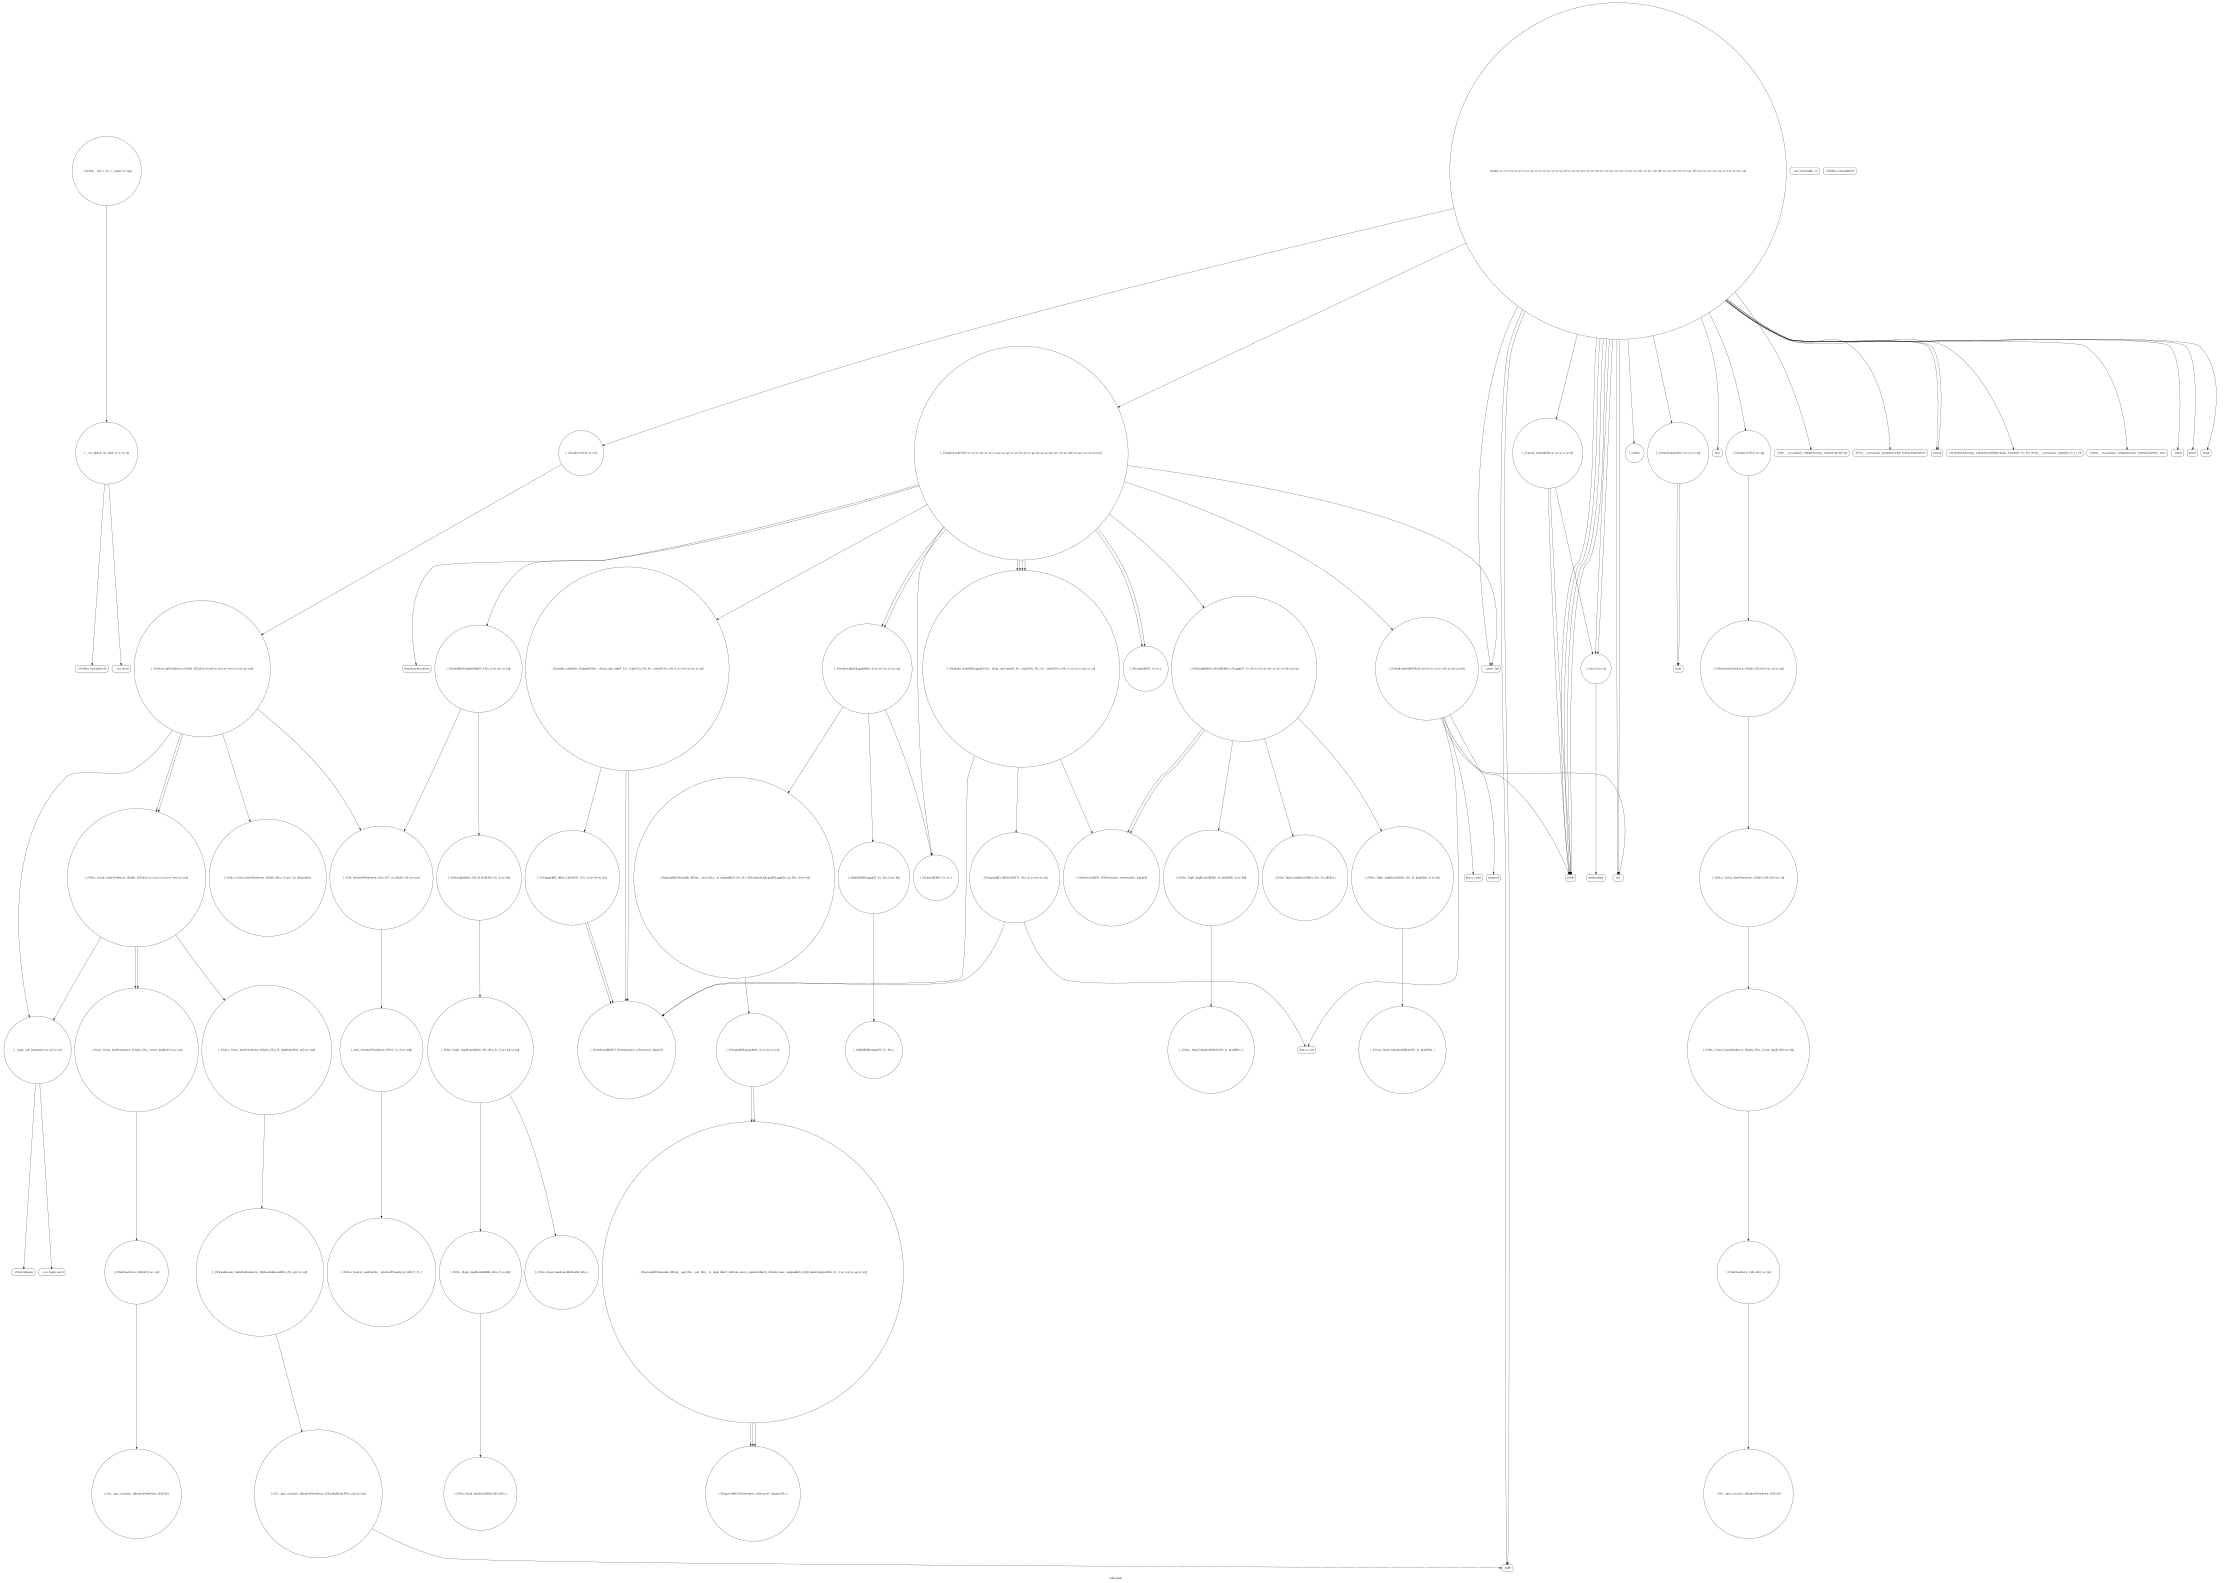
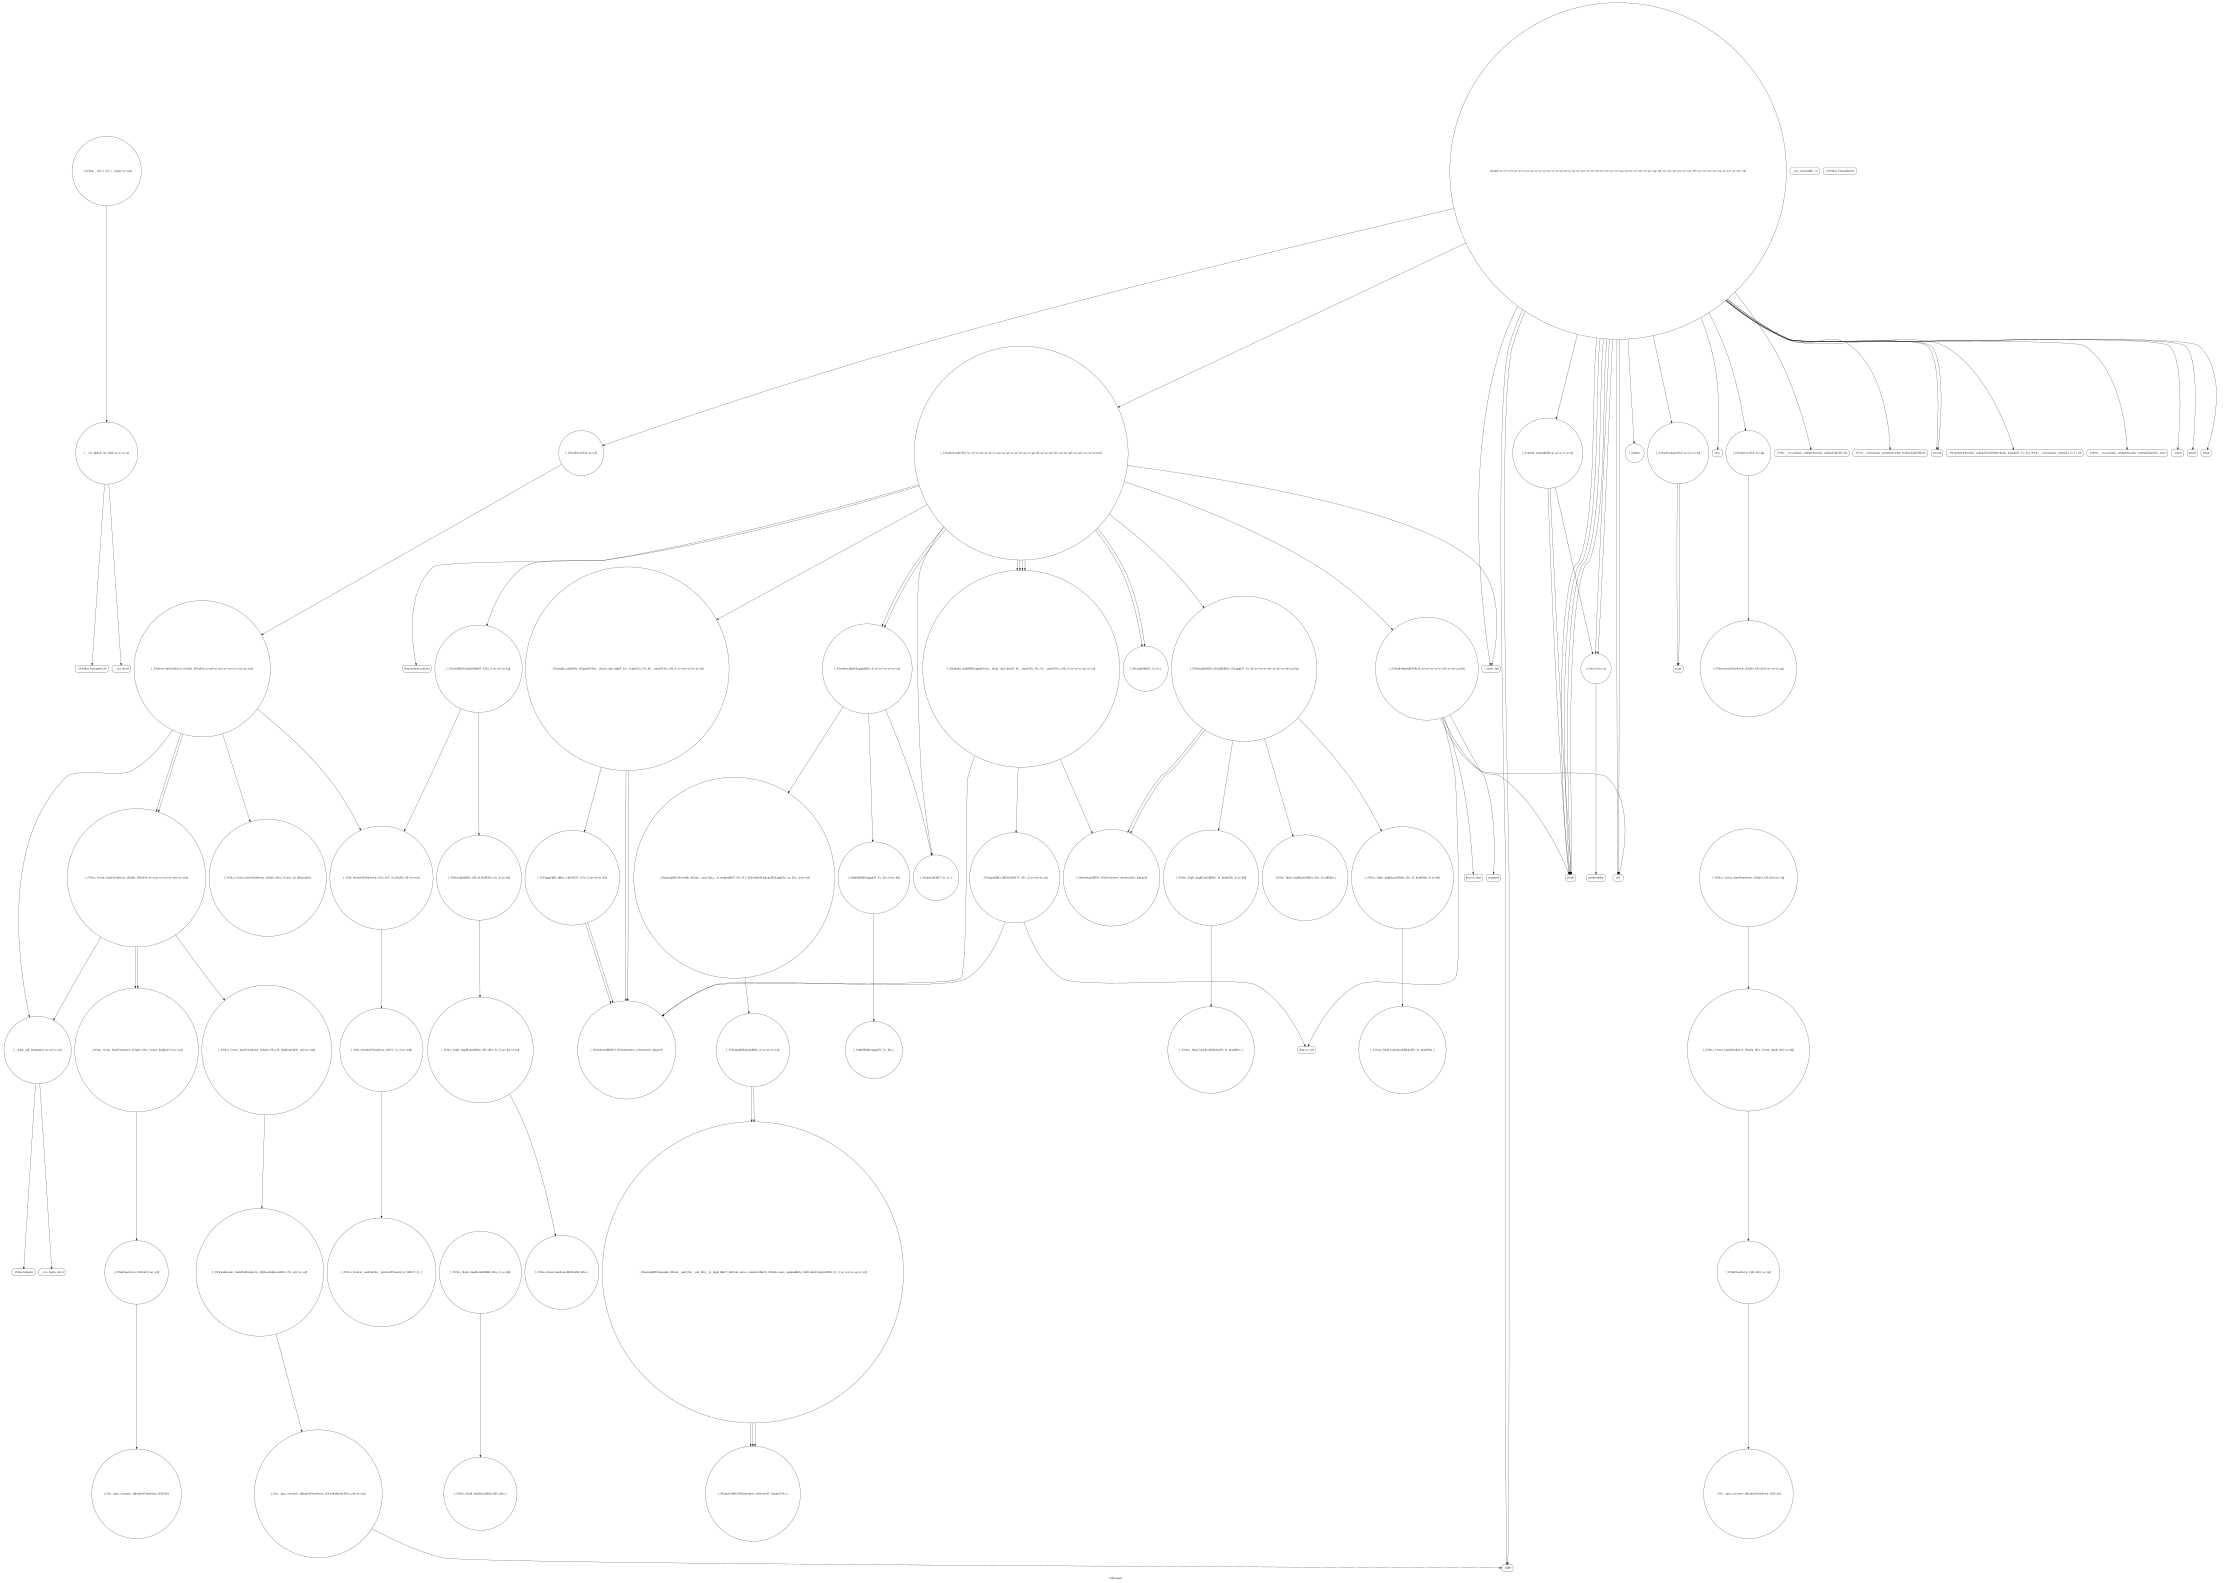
edge "{_ZNSt6vectorIN6solver3e_tESaIS1_EEC2Ev|{<s0>53|<s1>54}}" -> "{_ZNSt12_Vector_baseIN6solver3e_tESaIS1_EEC2Ev|{<s0>55}}": removed
edge "{_ZNSt11_Tuple_implILm0EJRiS0_EEC2ES0_S0_|{<s0>84|<s1>85}}" -> "{_ZNSt11_Tuple_implILm1EJRiEEC2ES0_|{<s0>86}}": removed
